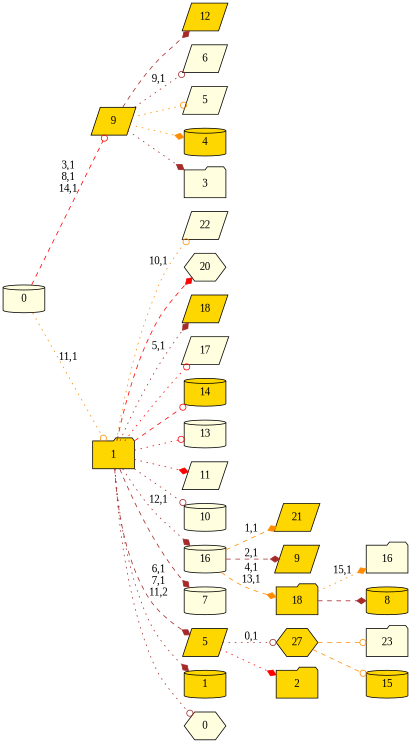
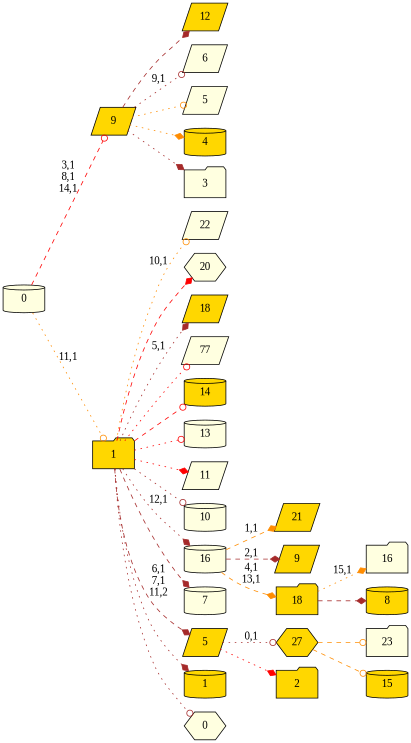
node "17": label "17" -> "77"
